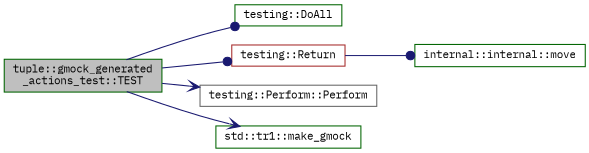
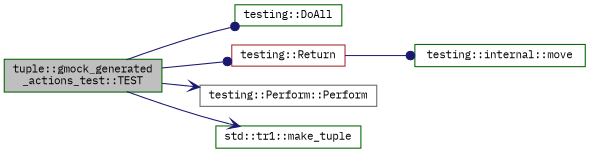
node "internal::internal::move": label "internal::internal::move" -> "testing::internal::move"
node "std::tr1::make_gmock": label "std::tr1::make_gmock" -> "std::tr1::make_tuple"
